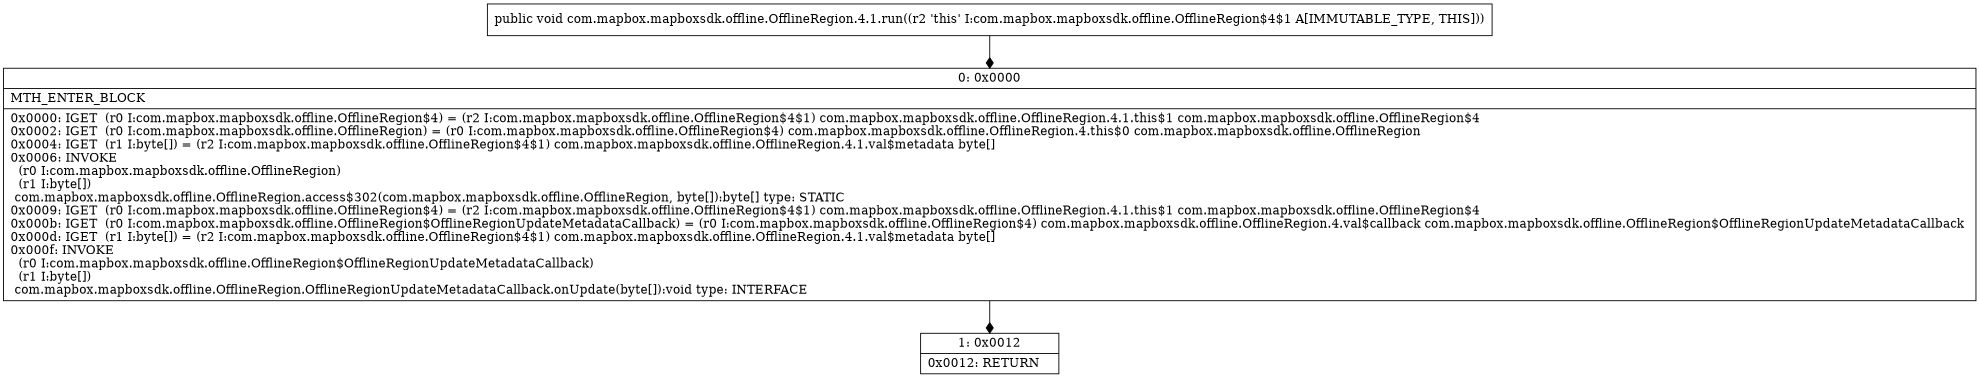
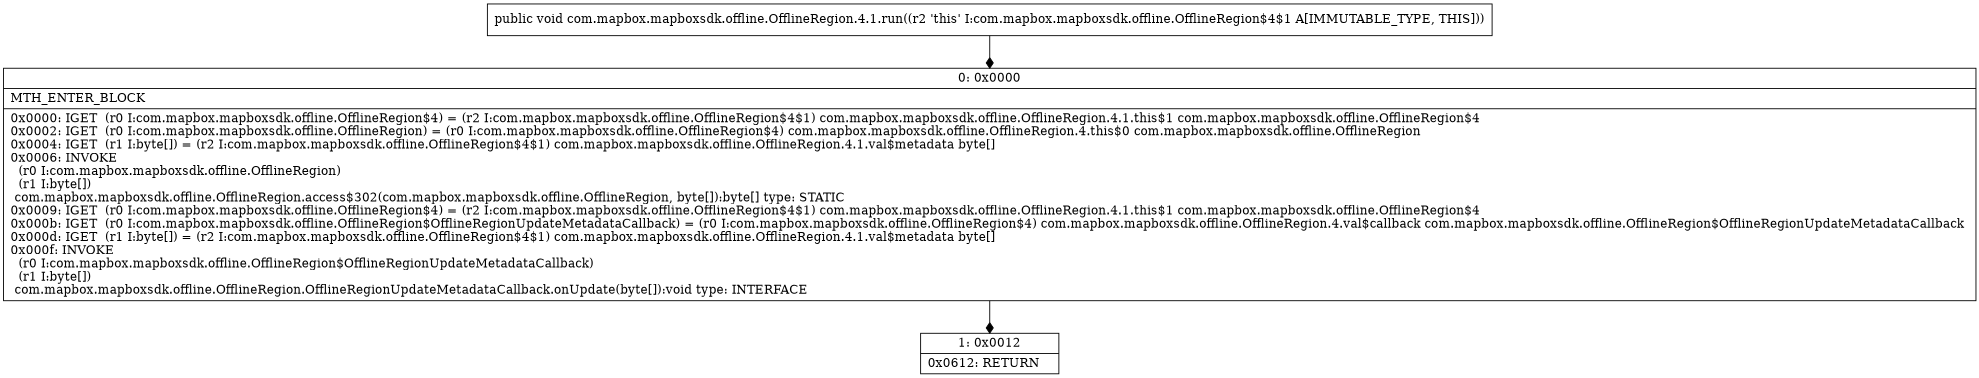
node "1: 0x0012": text "0x0012: RETURN" -> "0x0612: RETURN"
